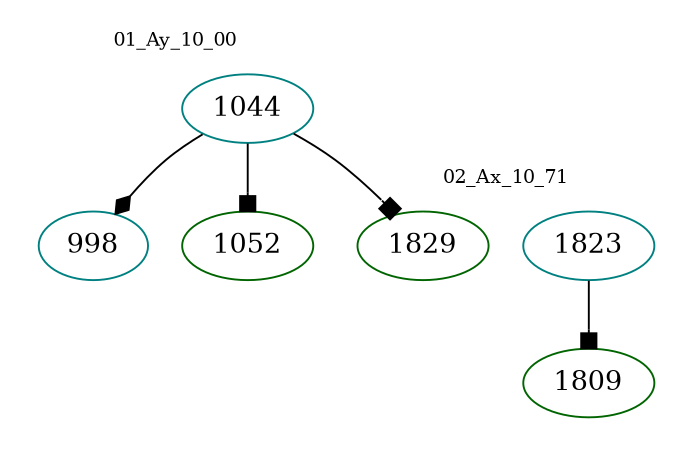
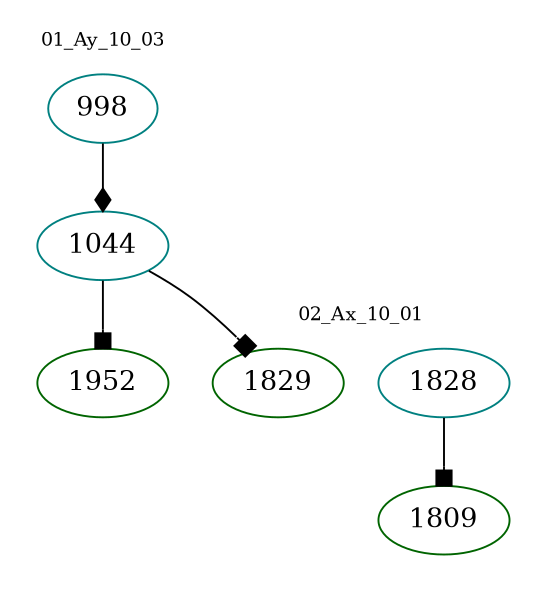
cluster "01_Ay_10_00": label "01_Ay_10_00" -> "01_Ay_10_03"
edge "1044" -> "998": reversed
cluster "02_Ax_10_71": label "02_Ax_10_71" -> "02_Ax_10_01"
node "1052": label "1052" -> "1952"
node "1823": label "1823" -> "1828"
